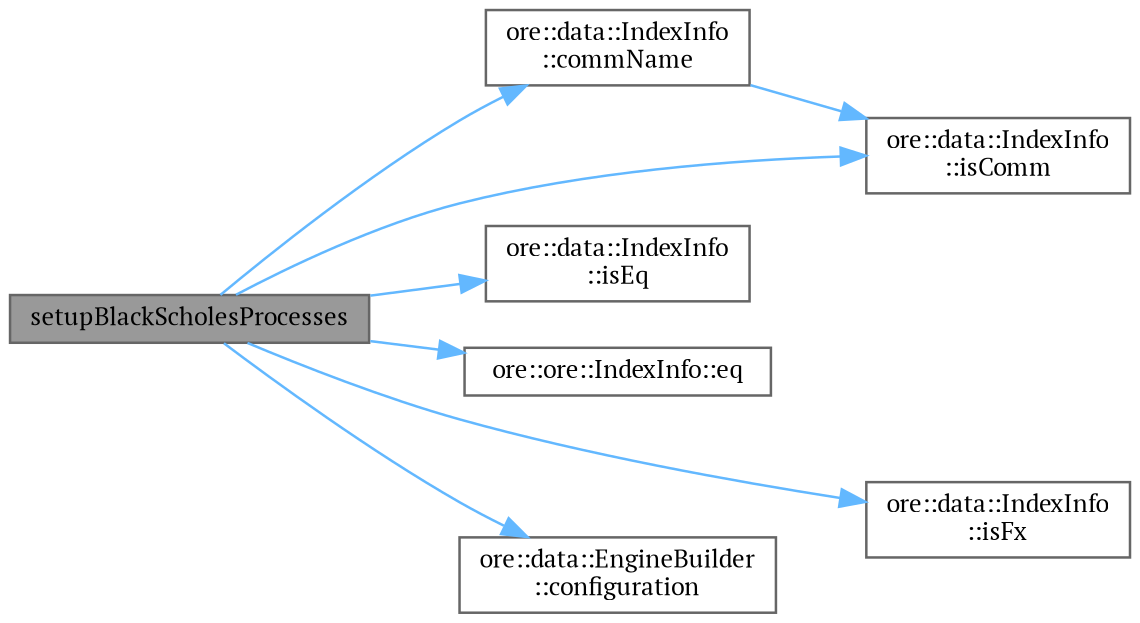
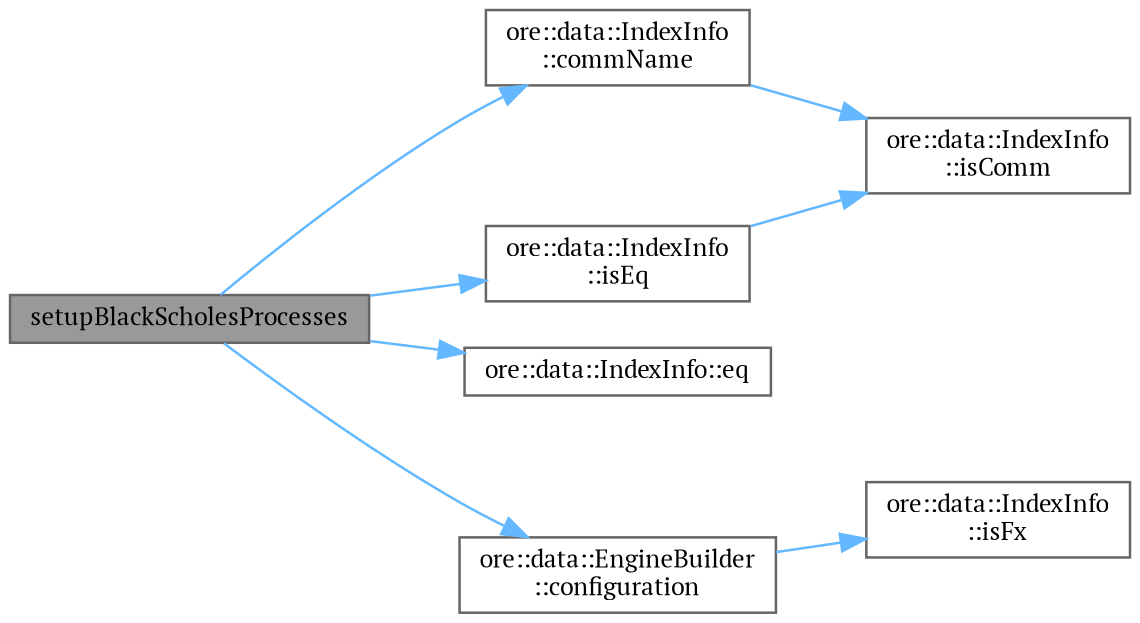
edge "setupBlackScholesProcesses" -> "ore::data::IndexInfo ::isComm": now "ore::data::IndexInfo ::isEq" -> "ore::data::IndexInfo ::isComm"
node "ore::ore::IndexInfo::eq": label "ore::ore::IndexInfo::eq" -> "ore::data::IndexInfo::eq"
edge "setupBlackScholesProcesses" -> "ore::data::IndexInfo ::isFx": now "ore::data::EngineBuilder ::configuration" -> "ore::data::IndexInfo ::isFx"
